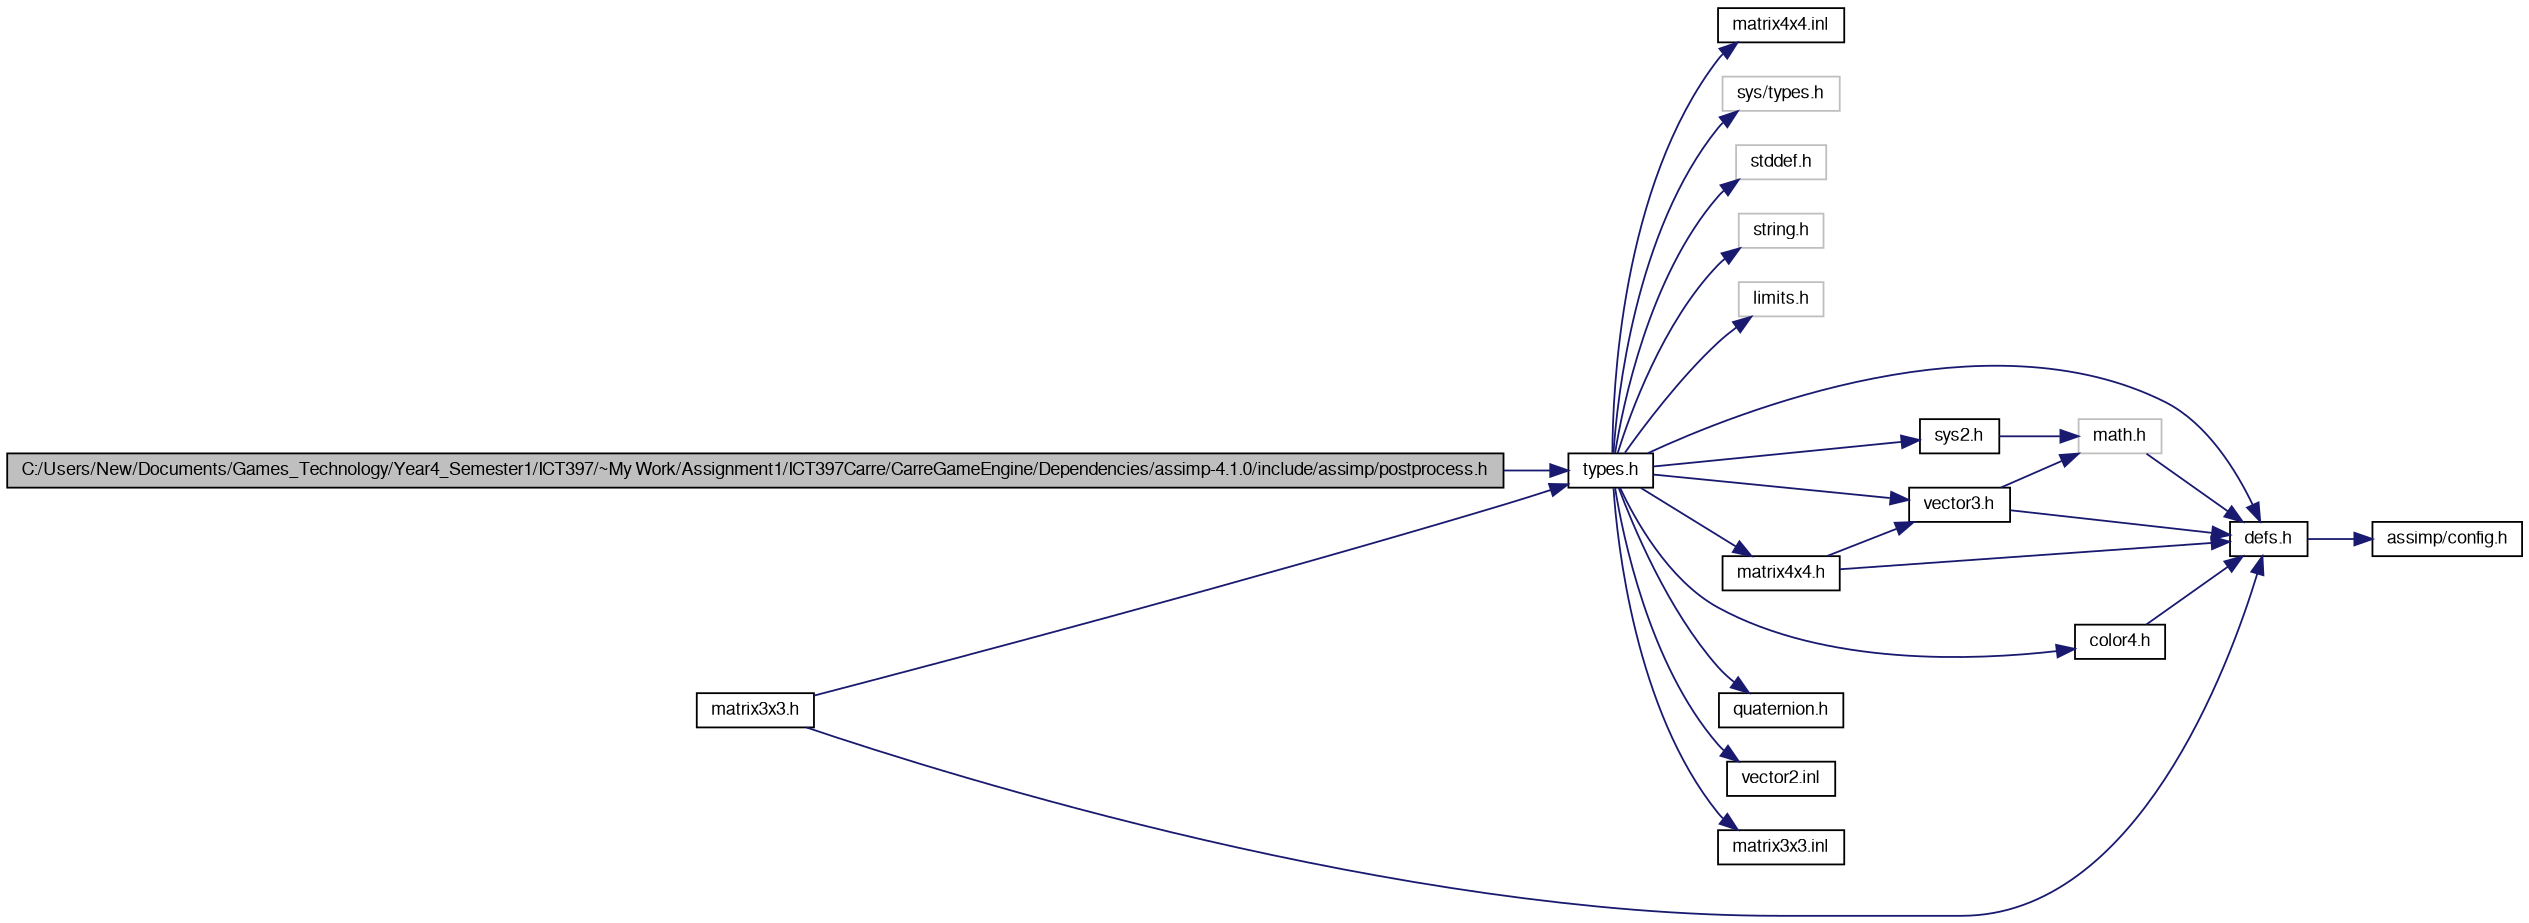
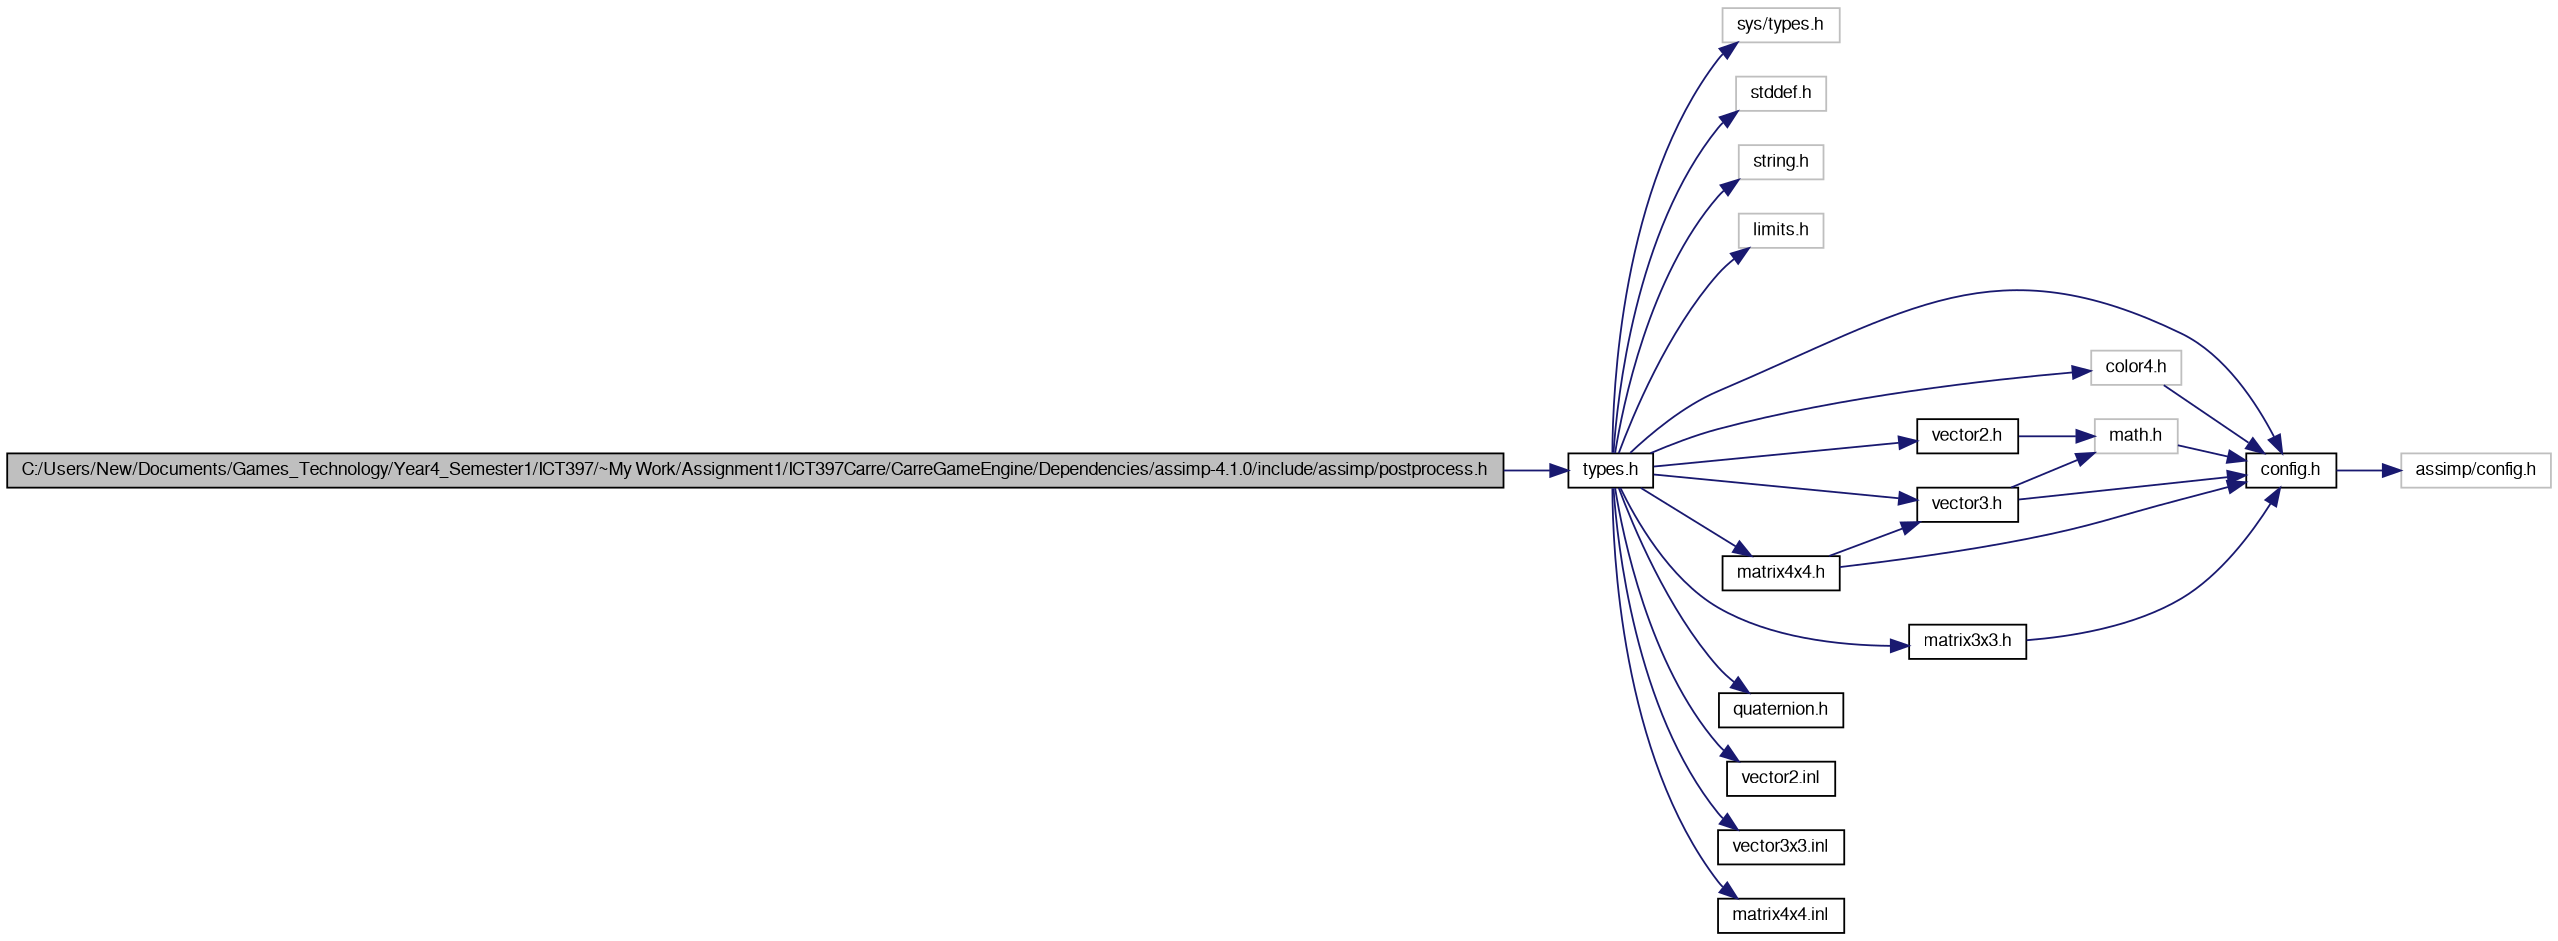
node "sys2.h": label "sys2.h" -> "vector2.h"
node "defs.h": label "defs.h" -> "config.h"
node "assimp/config.h": color black -> grey75
edge "matrix3x3.h" -> "types.h": reversed
node "color4.h": color black -> grey75
node "matrix3x3.inl": label "matrix3x3.inl" -> "vector3x3.inl"
